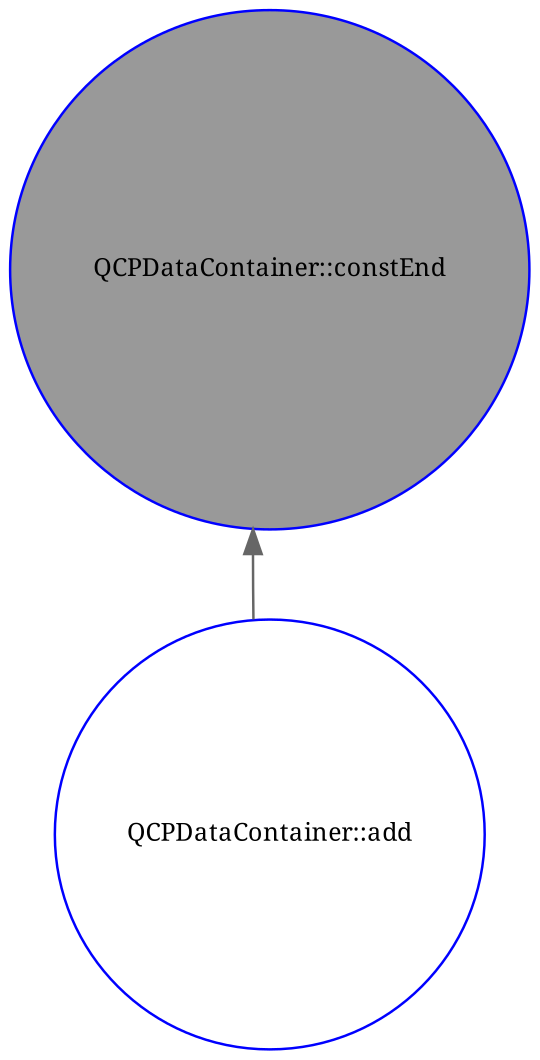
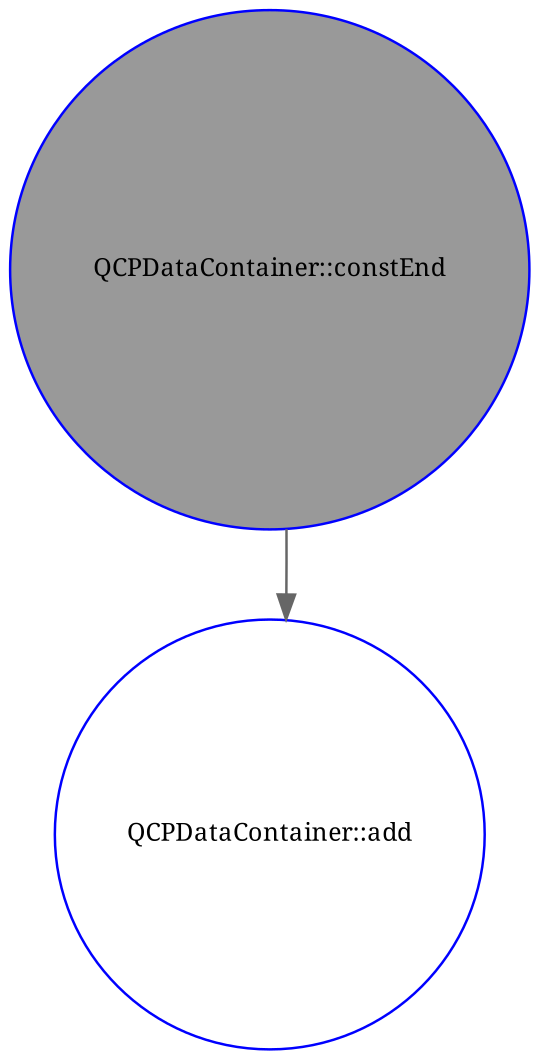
edge "QCPDataContainer::add" -> "QCPDataContainer::constEnd": reversed
